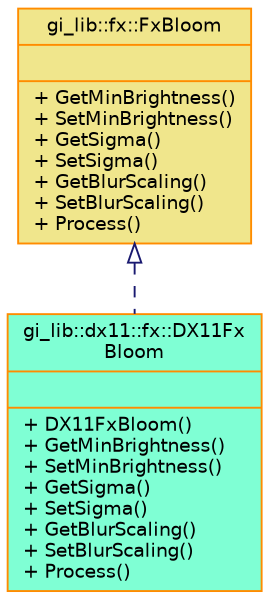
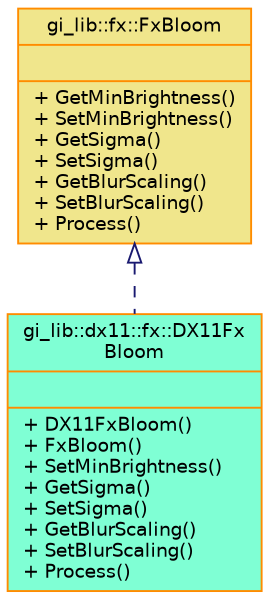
node "gi_lib::dx11::fx::DX11Fx": text "+ GetMinBrightness()" -> "+ FxBloom()"
